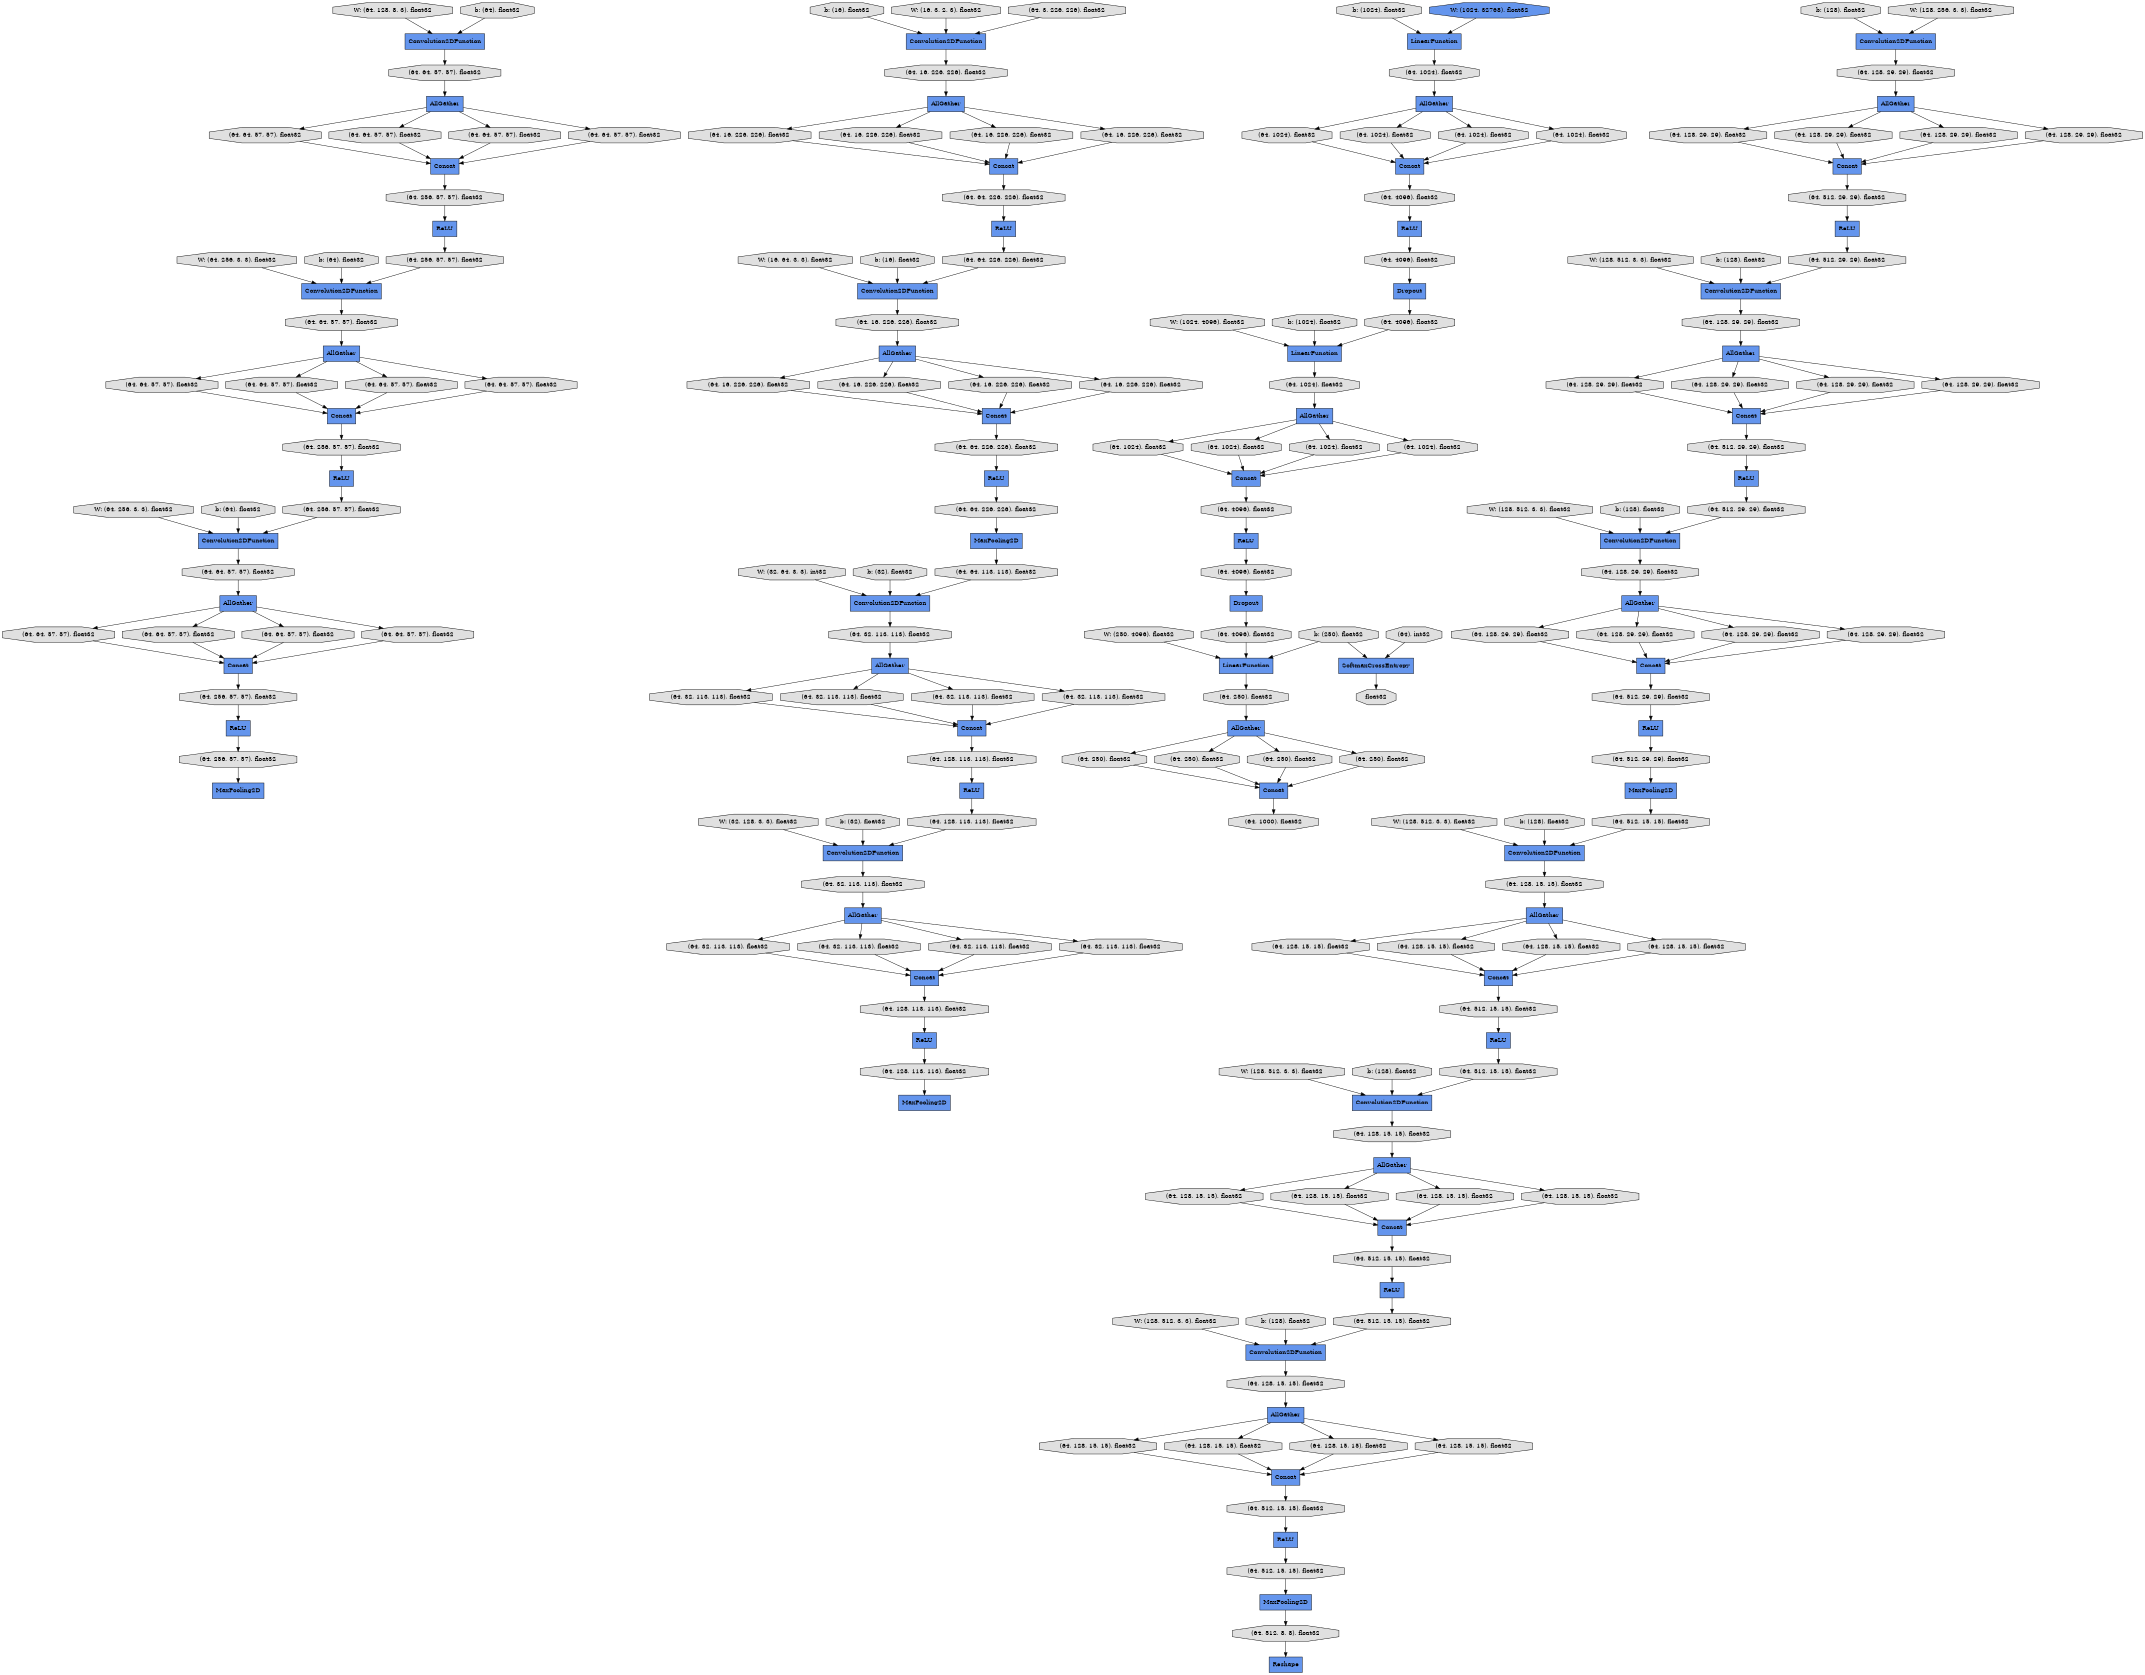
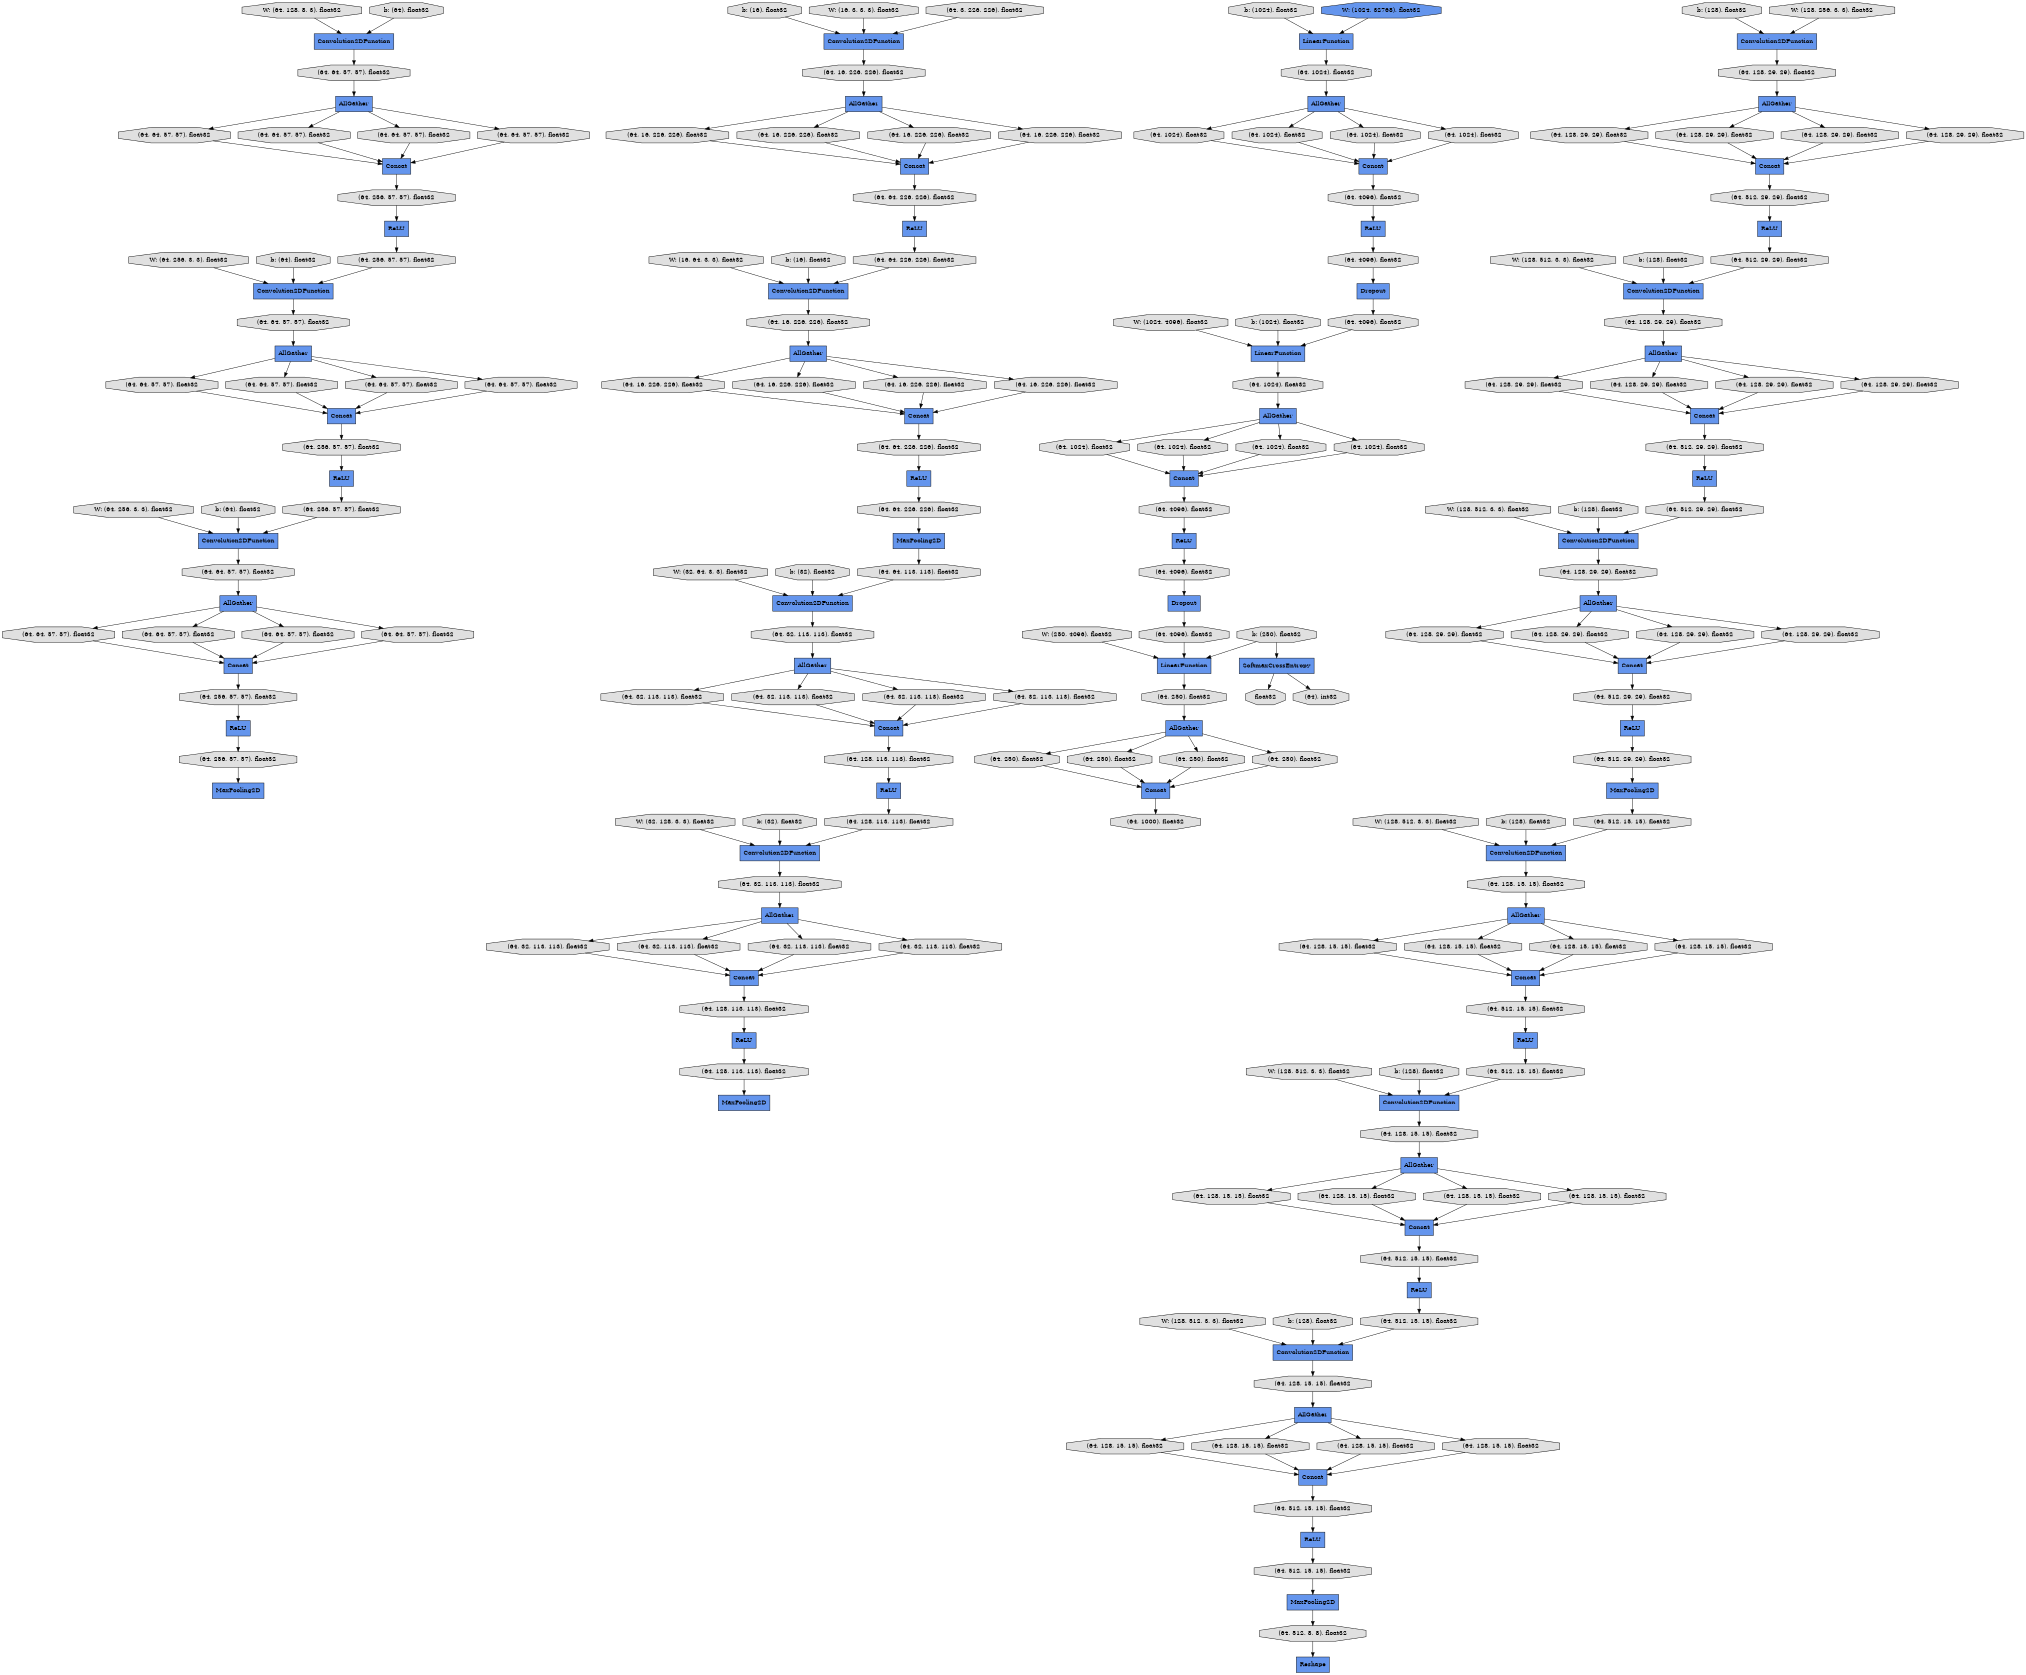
node "W: (16, 3, 2, 3), float32": label "W: (16, 3, 2, 3), float32" -> "W: (16, 3, 3, 3), float32"
node "W: (32, 64, 3, 3), int32": label "W: (32, 64, 3, 3), int32" -> "W: (32, 64, 3, 3), float32"
edge "(64), int32" -> "SoftmaxCrossEntropy": reversed
